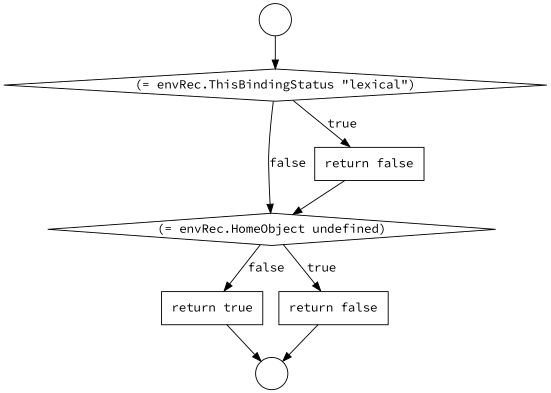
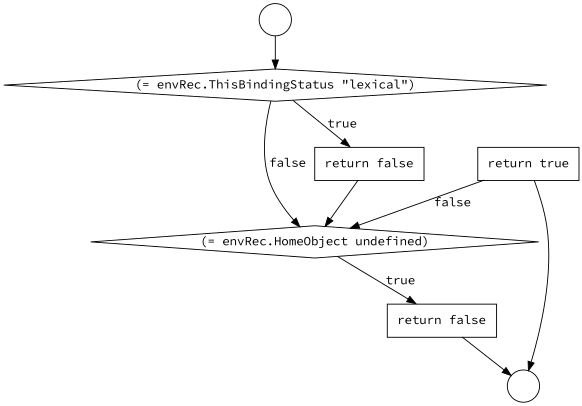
edge "(= envRec.HomeObject undefined)" -> "return true": reversed
